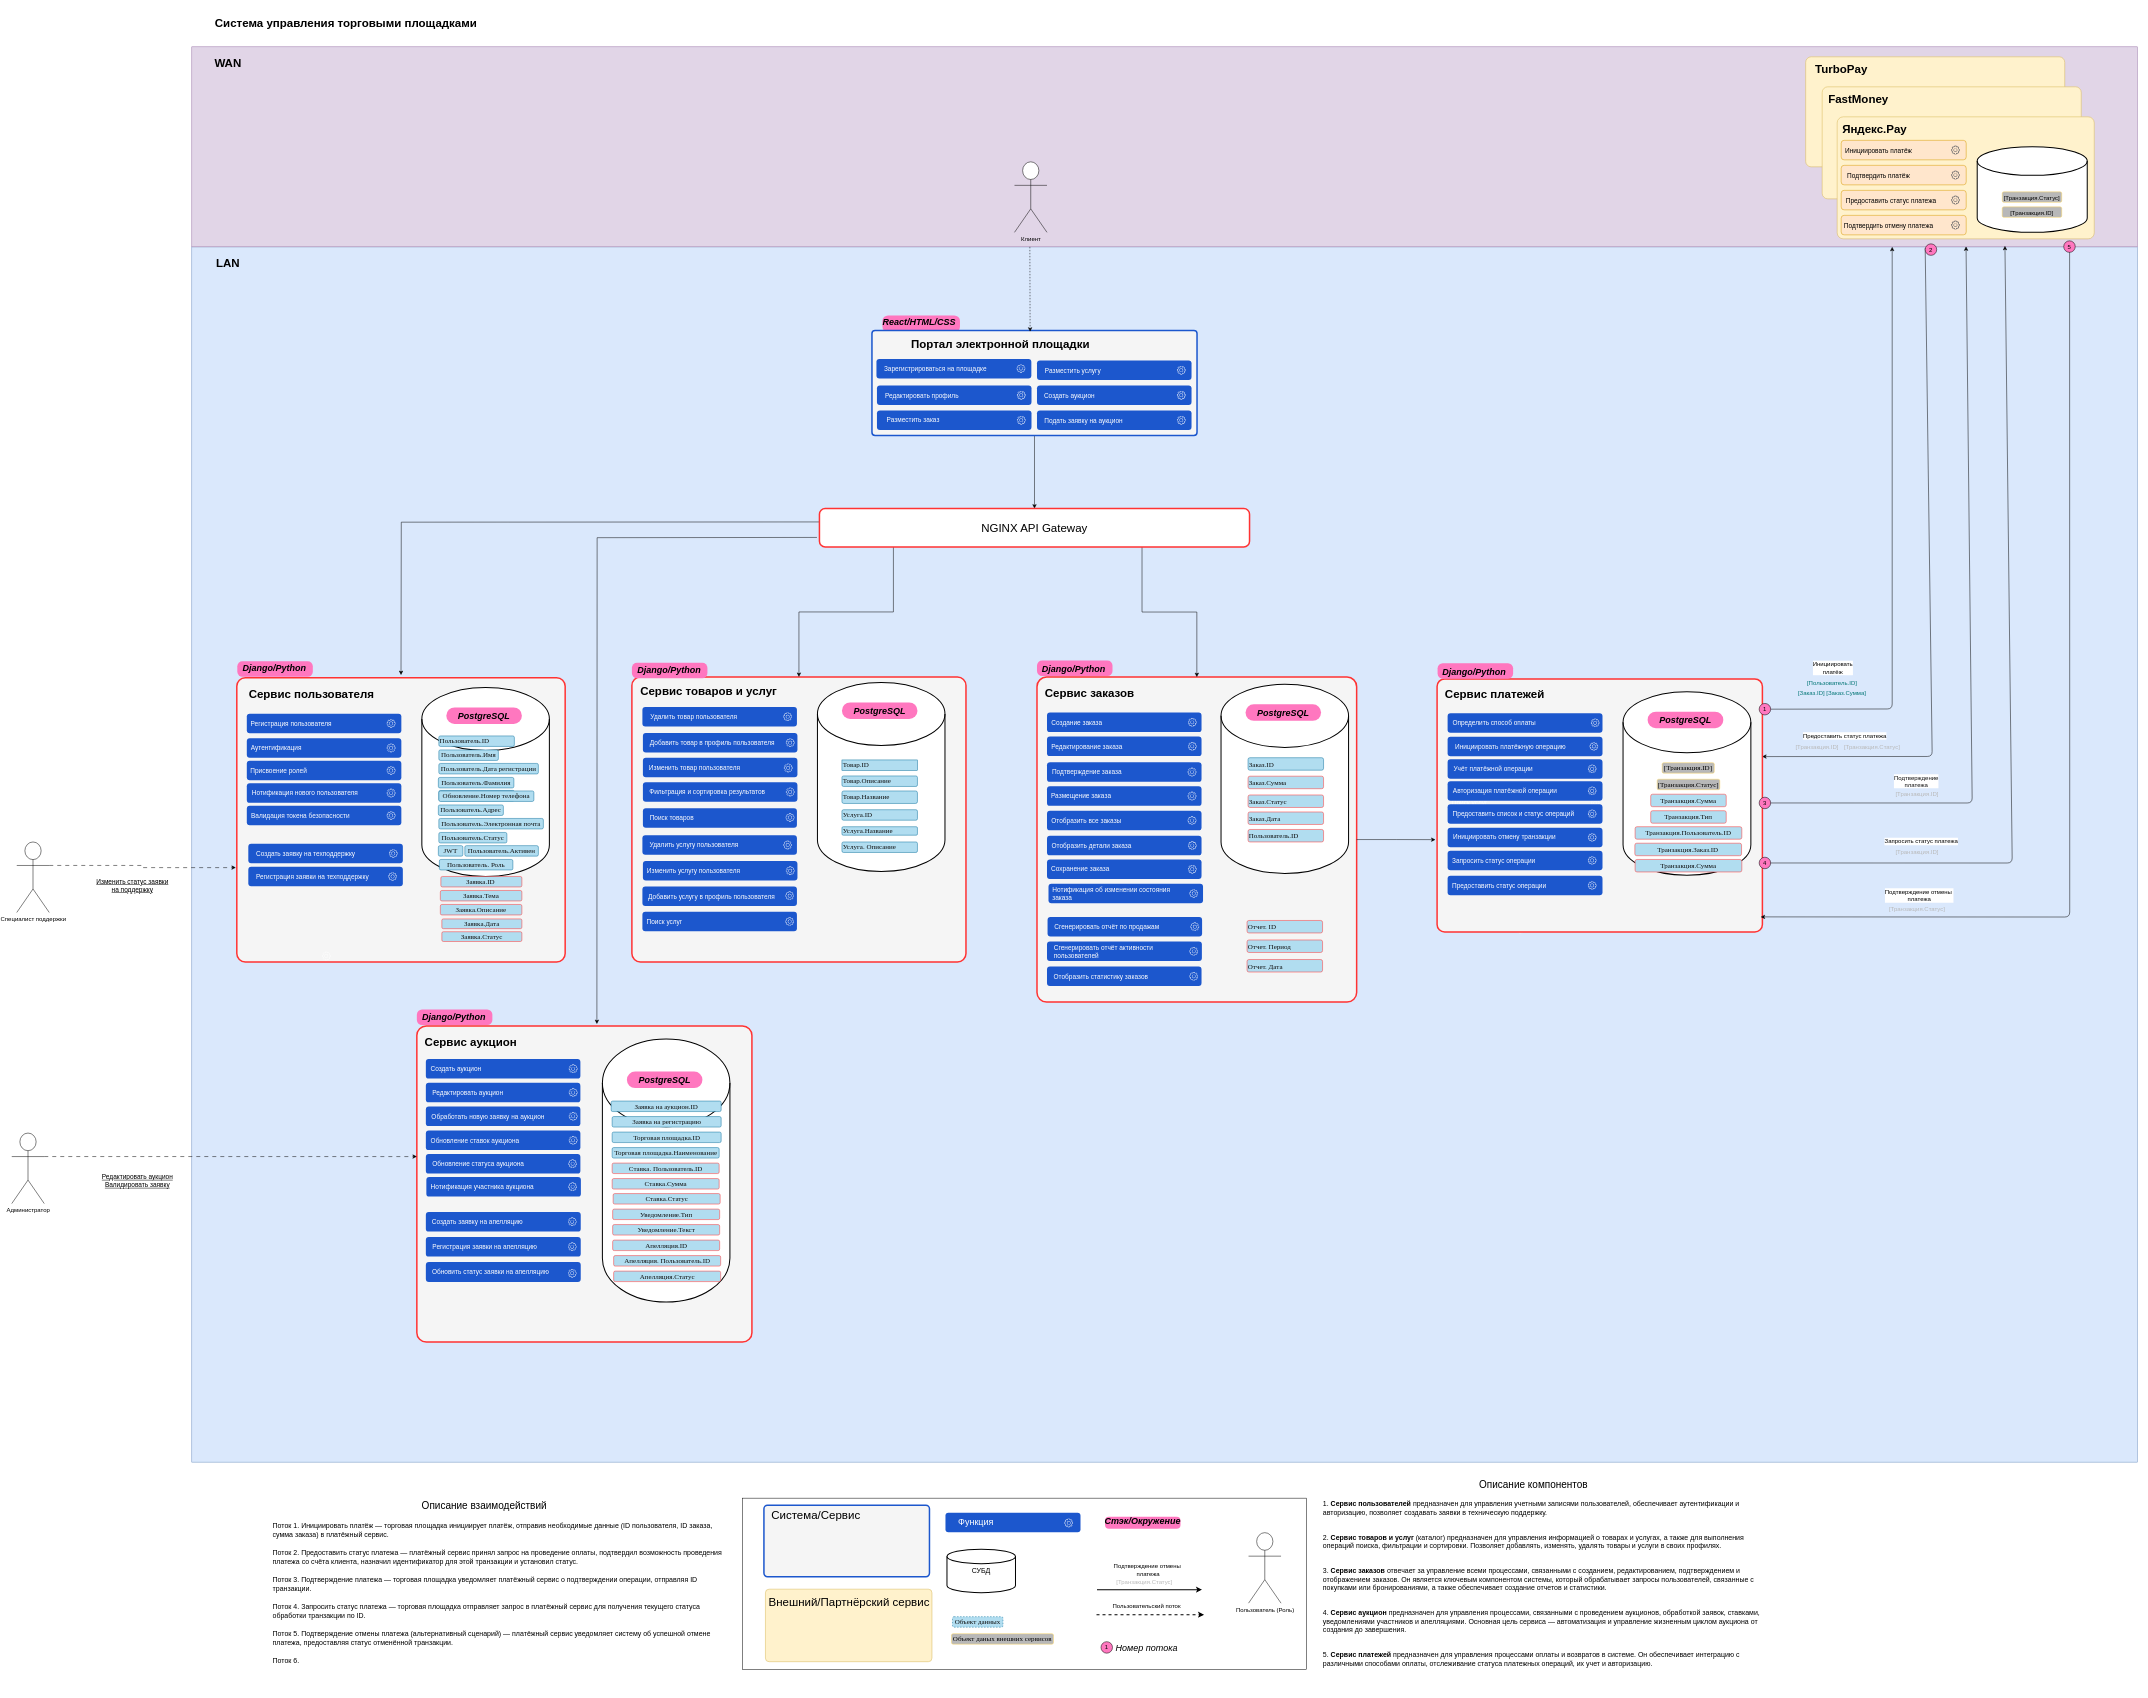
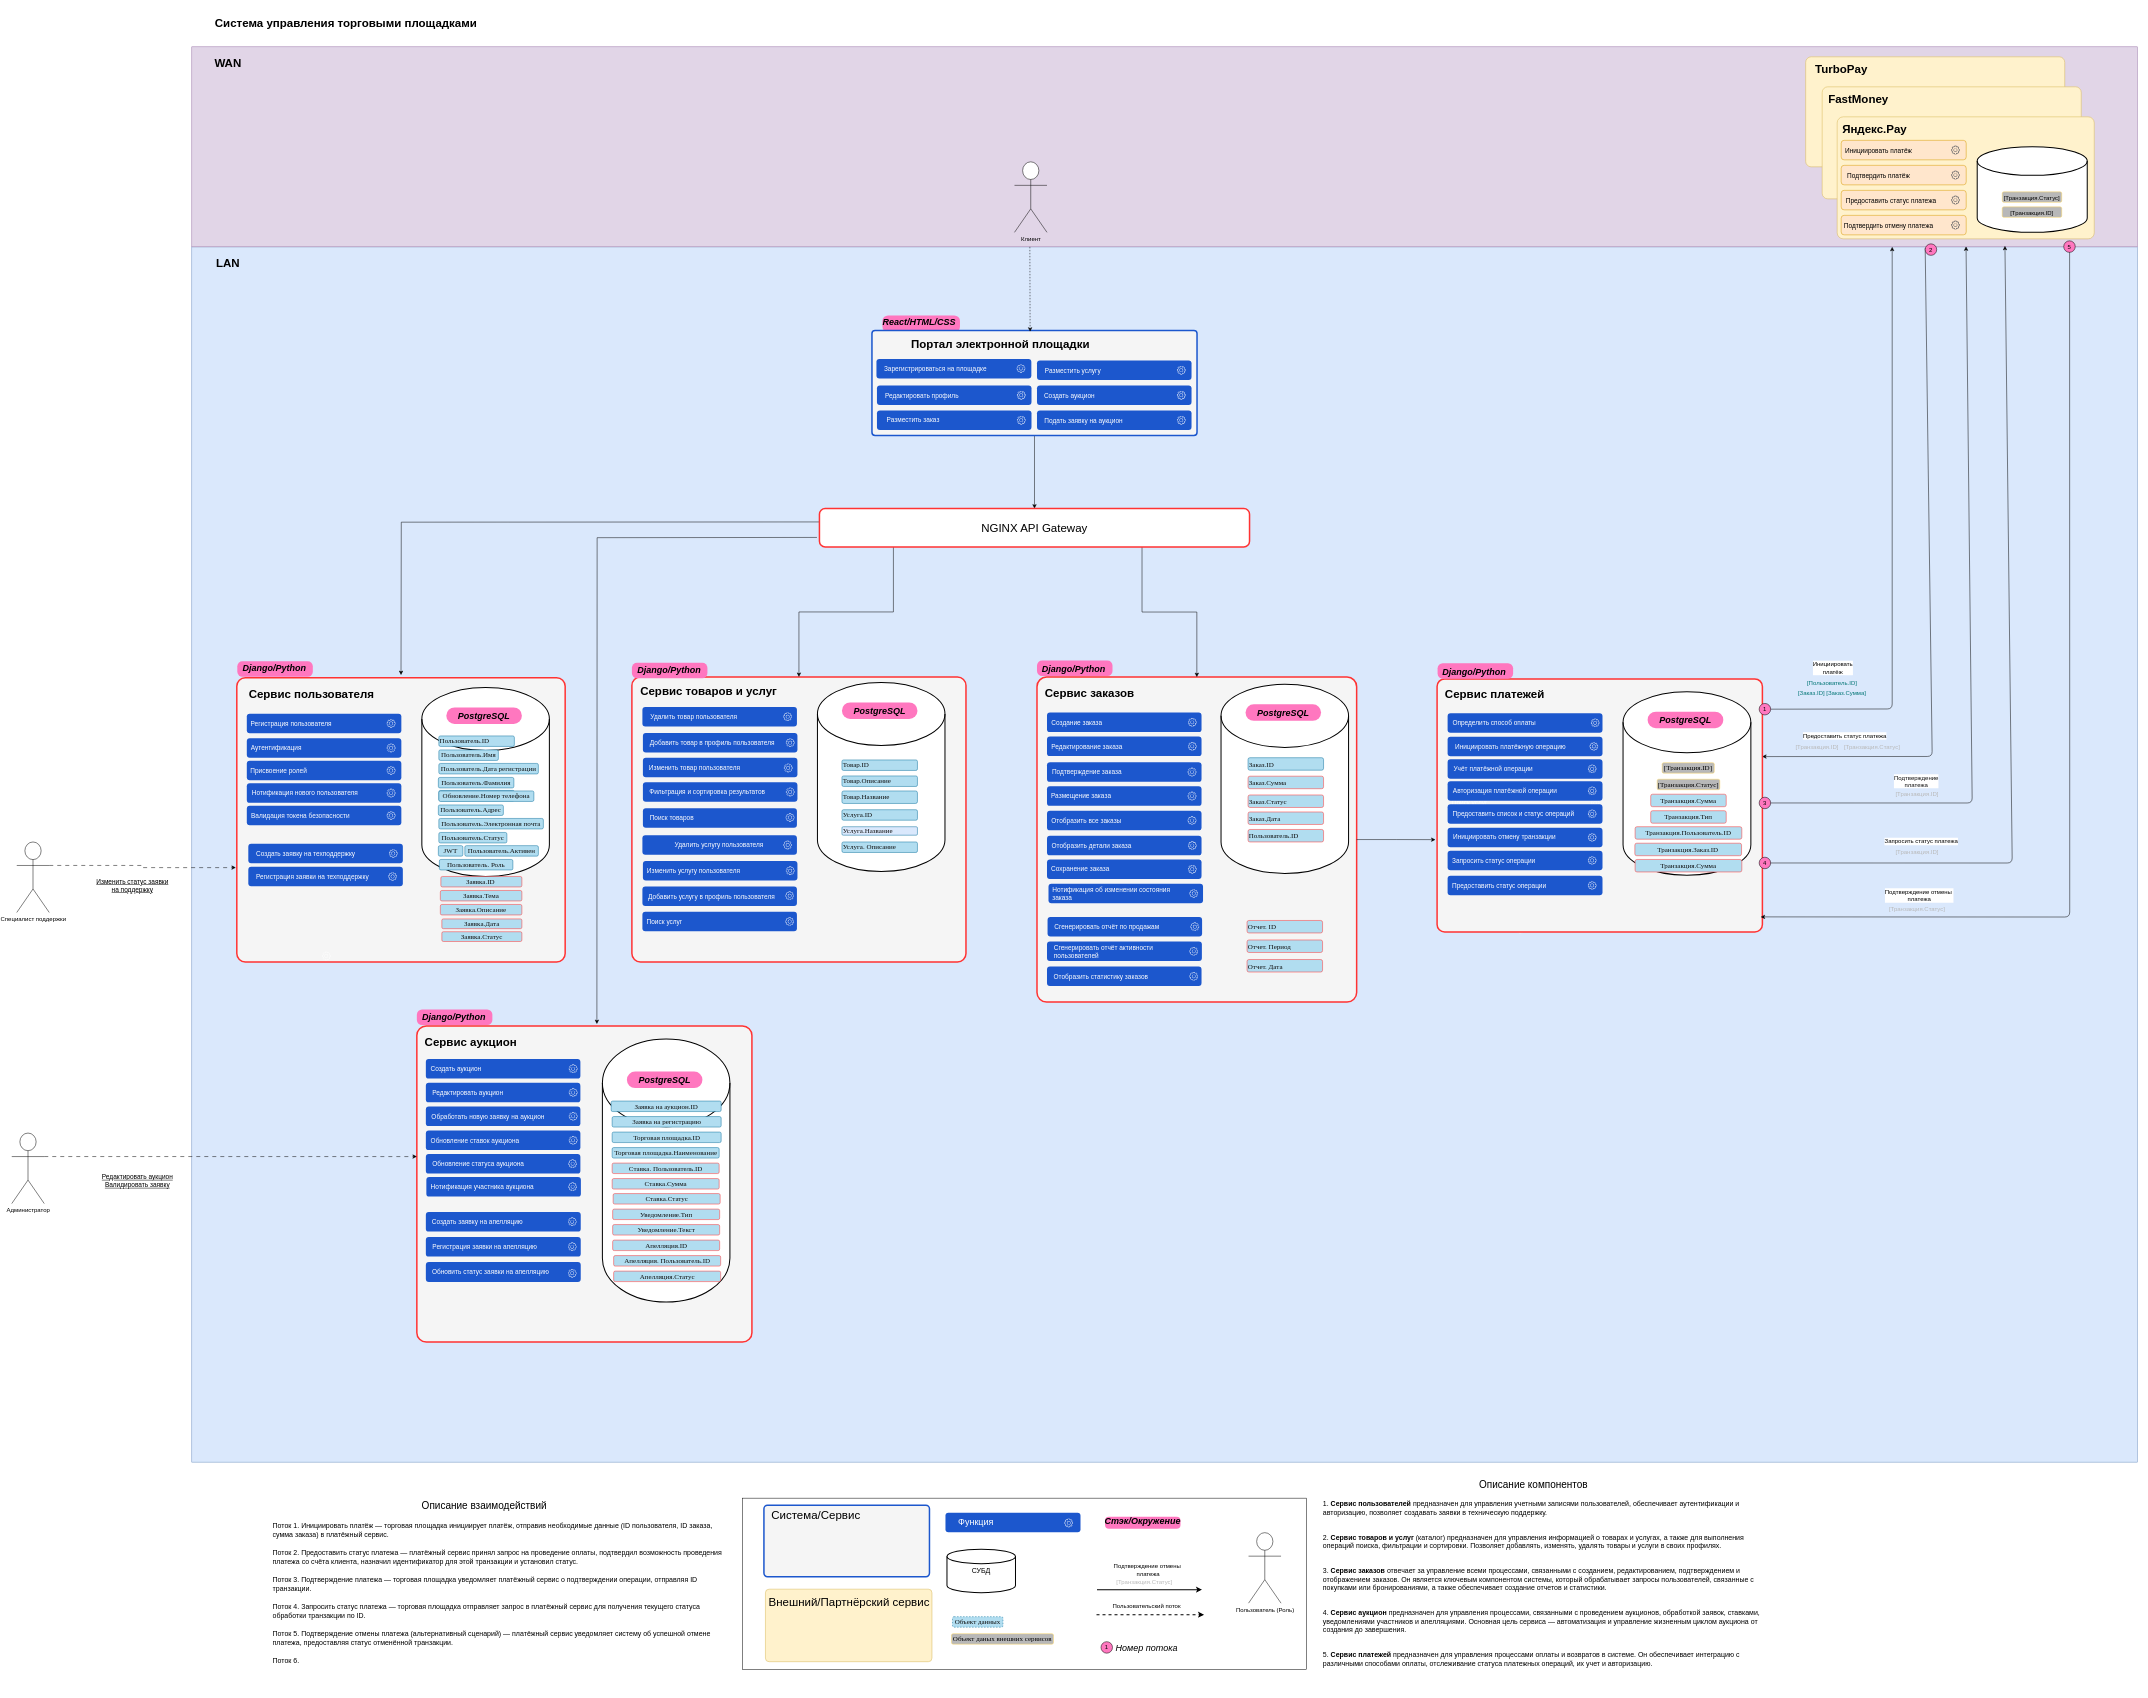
node "Товар.ID": shape rectangle -> rounded rectangle
node "Услуга.Название": fillcolor #b1ddf0 -> #dae8fc
node "Удалить услугу пользователя": moved (694, 845) -> (719, 845)
